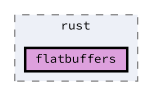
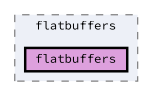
cluster "rust": label "rust" -> "flatbuffers"
